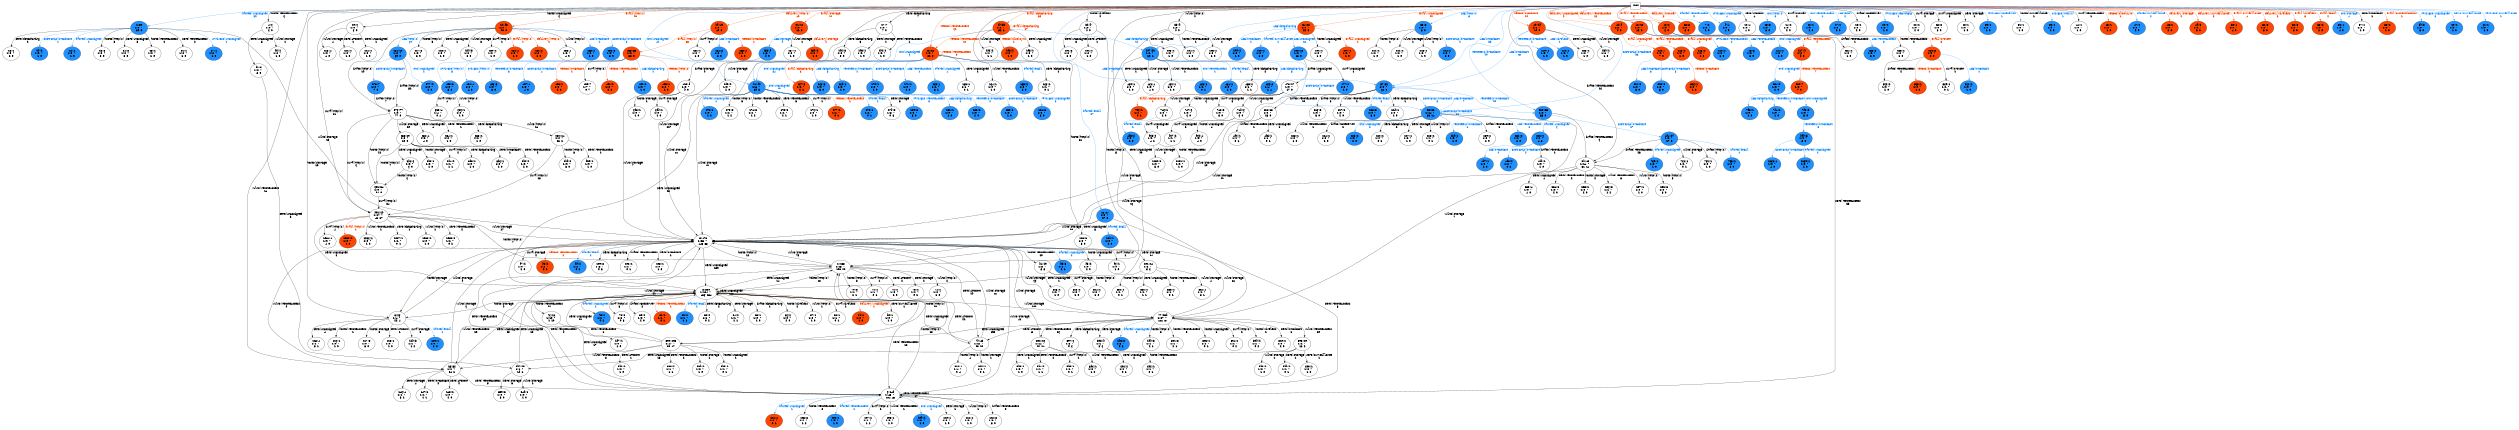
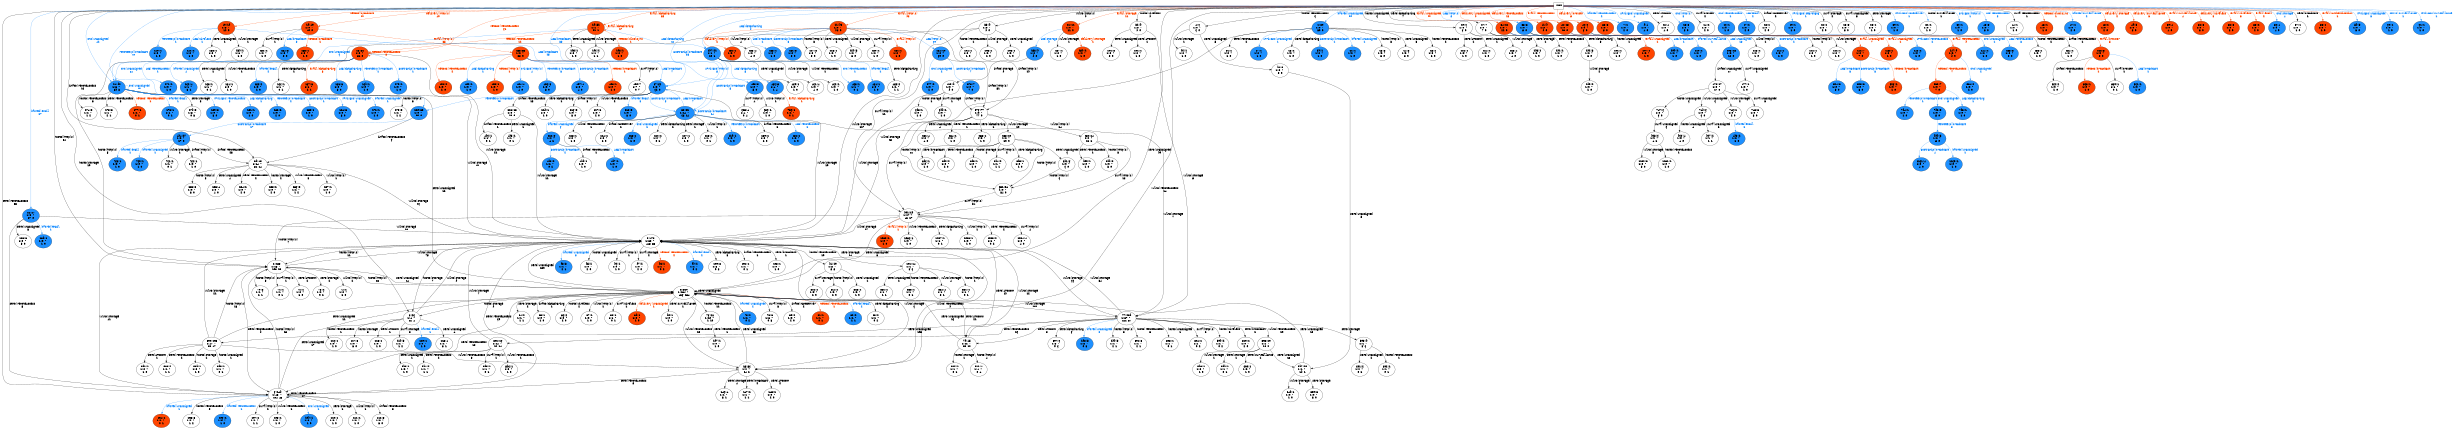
edge "42:13 1:0 - 13 0" -> "43:3 1:0 - 3 0": now "root" -> "43:3 1:0 - 3 0"
node "243:2 1:0 - 2 0": removed
node "477:1 1:0 - 1 0": fillcolor dodgerblue -> white
node "176:1 1:0 - 1 0": removed
